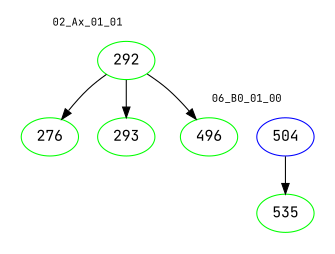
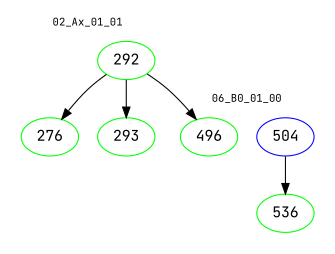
node "535": label "535" -> "536"
